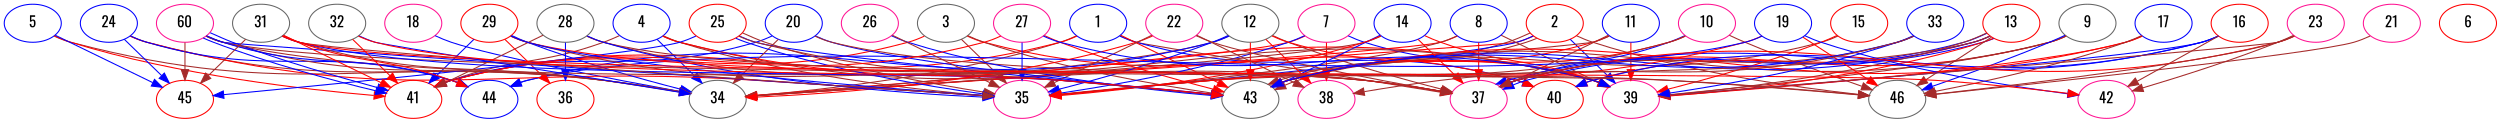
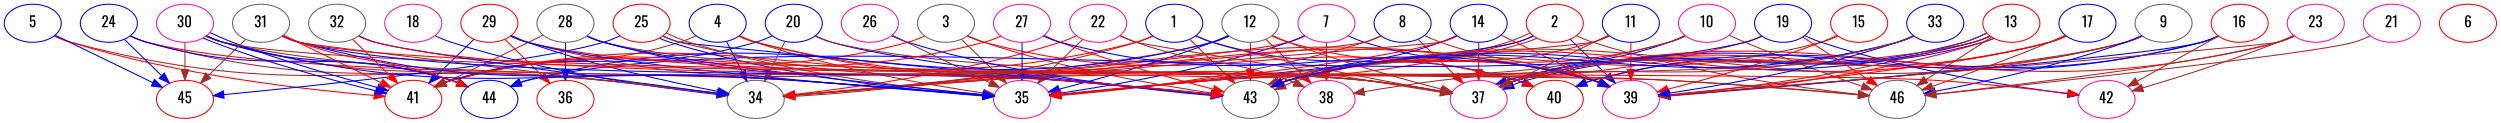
node "60": label "60" -> "30"
edge "17" -> "37": added
edge "31" -> "35": color brown -> blue
edge "28" -> "43": color brown -> blue
